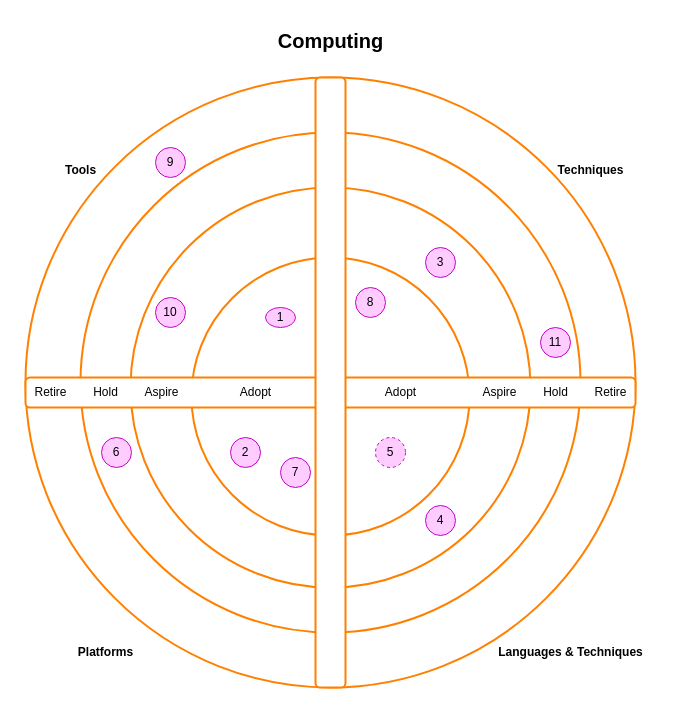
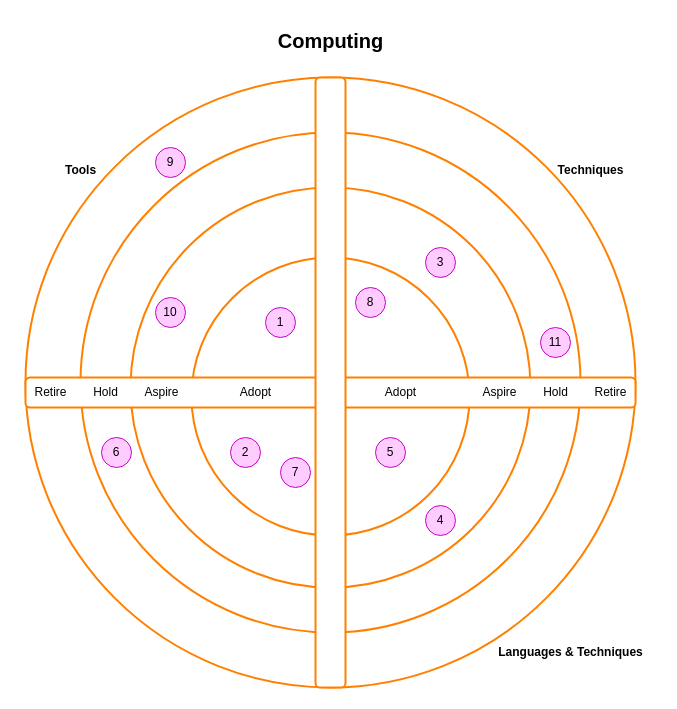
node "1": size 30x20 -> 30x30
node "5": style dashed -> solid
node "Platforms": removed
